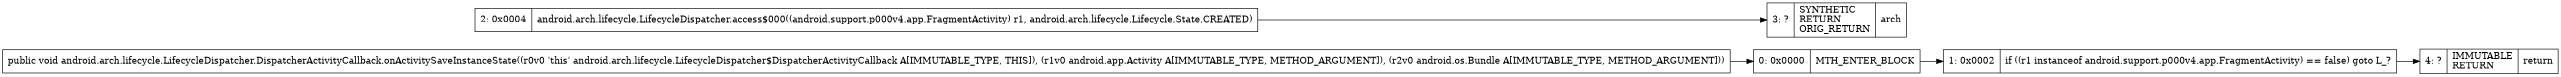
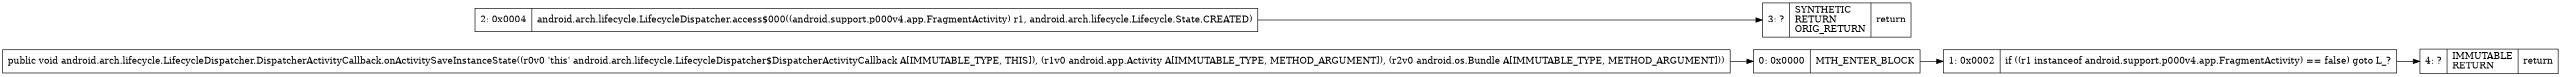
node "3: ?": text "arch" -> "return"
